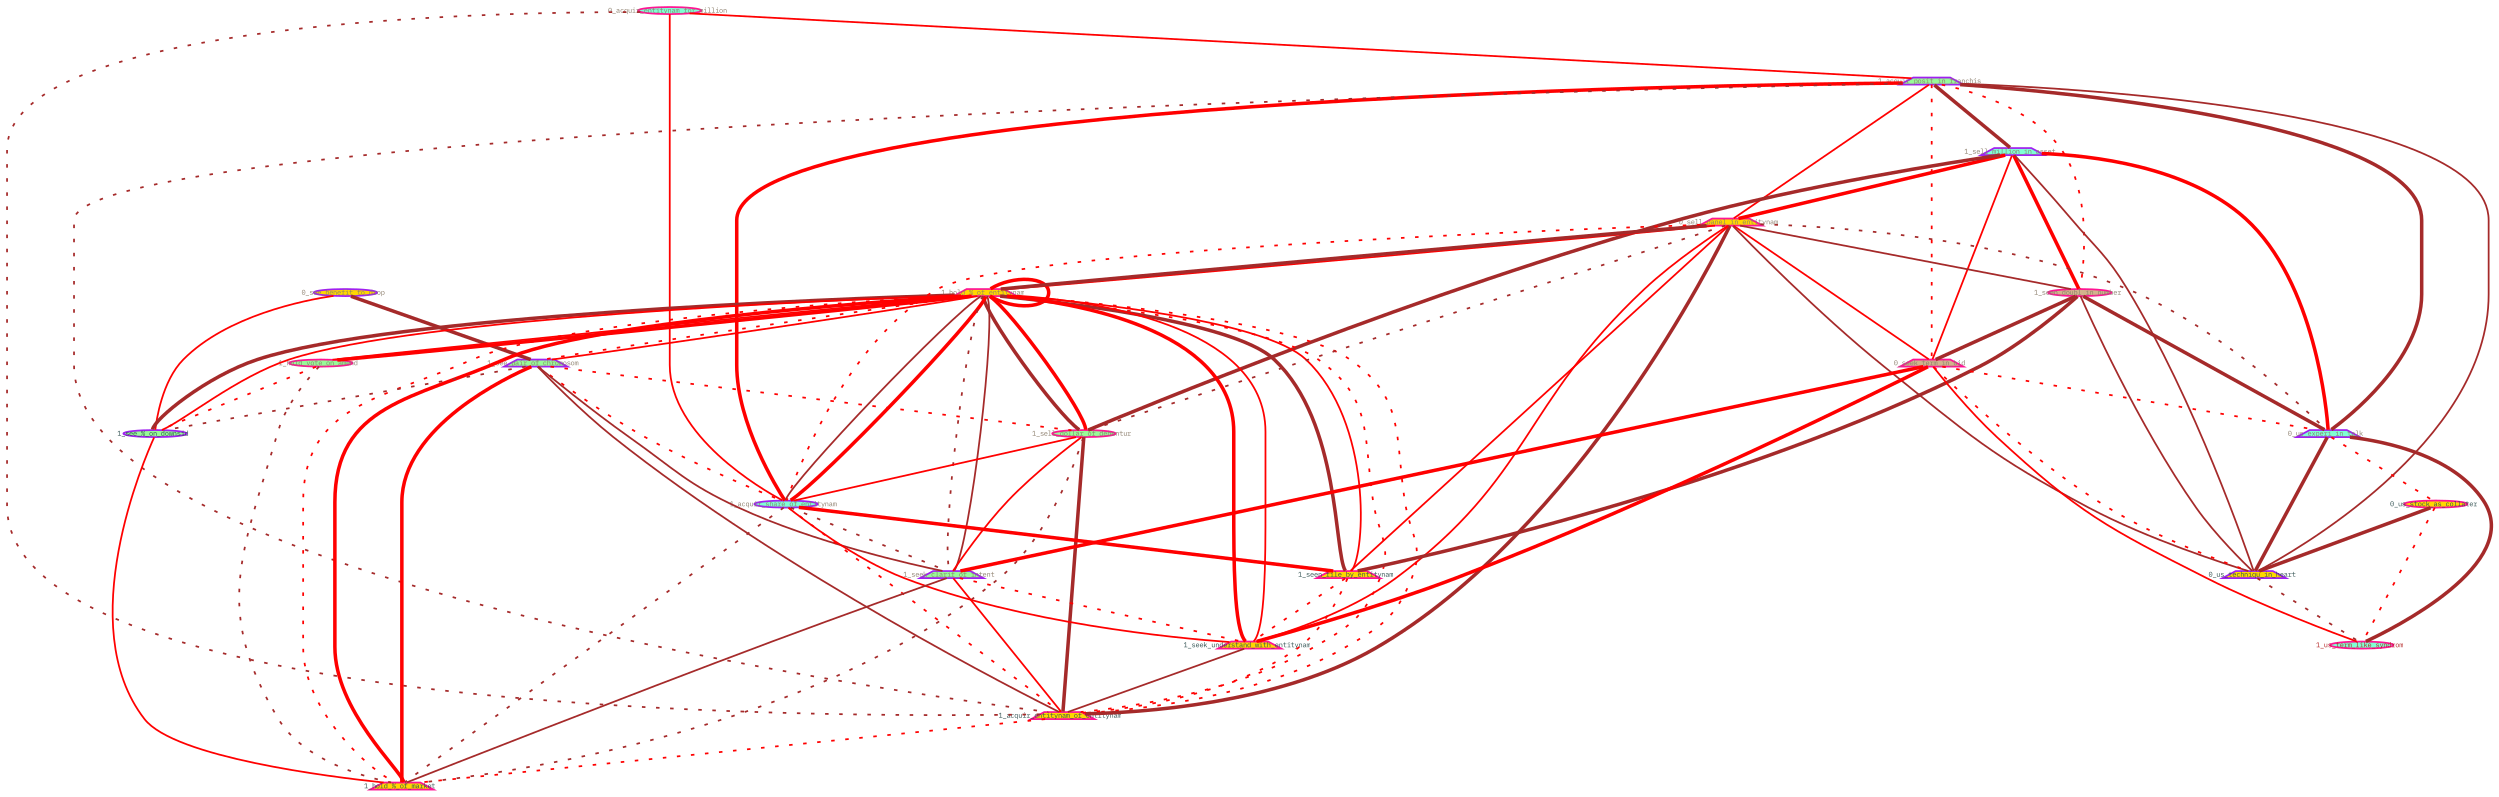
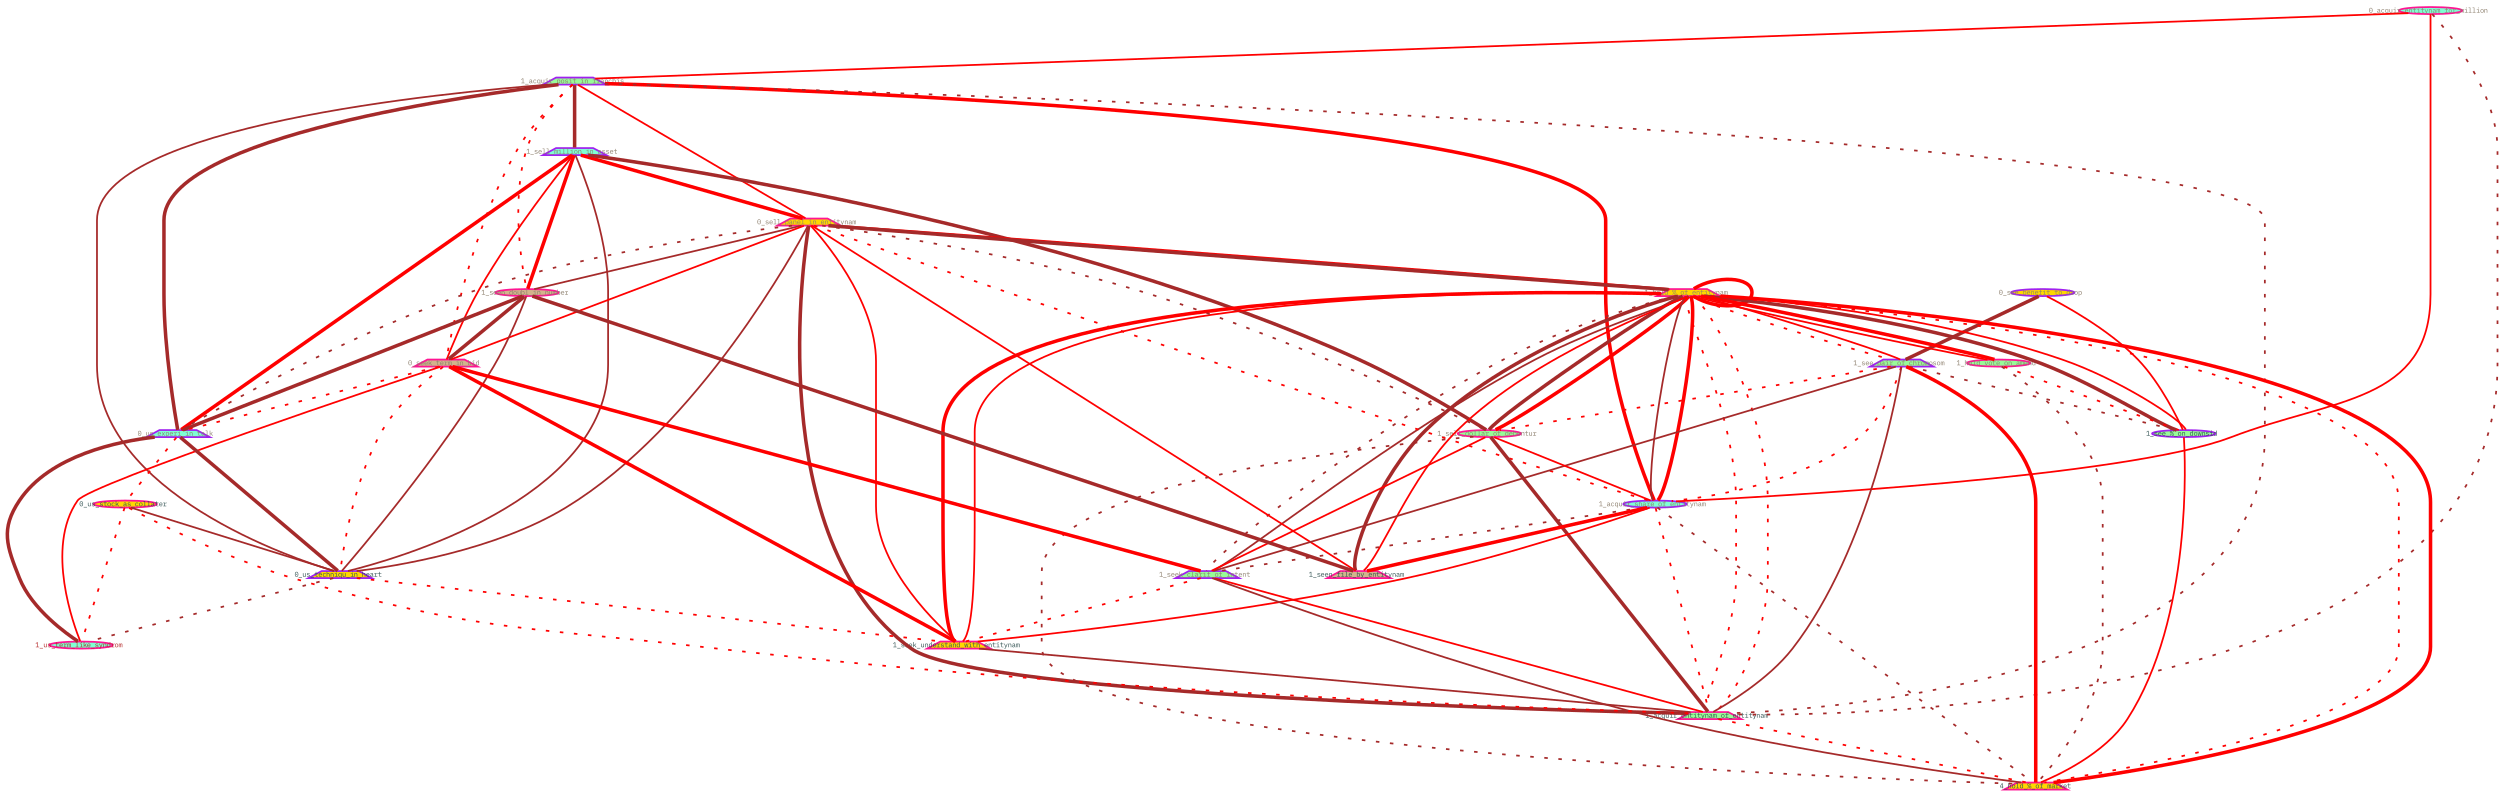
edge "0_us_stock_as_collater" -- "0_us_techniqu_in_heart": style bold -> solid
node "1_seen_file_by_entitynam": fillcolor gold -> tan
edge "1_seen_file_by_entitynam" -- "1_seek_understand_with_entitynam": now "0_us_techniqu_in_heart" -- "1_seek_understand_with_entitynam"
edge "1_seen_file_by_entitynam" -- "1_acquir_entitynam_of_entitynam": now "0_us_stock_as_collater" -- "1_acquir_entitynam_of_entitynam"
node "1_acquir_entitynam_of_entitynam": fillcolor gold -> palegreen
node "1_hold_%_of_market": label "1_hold_%_of_market" -> "4_hold_%_of_market"
